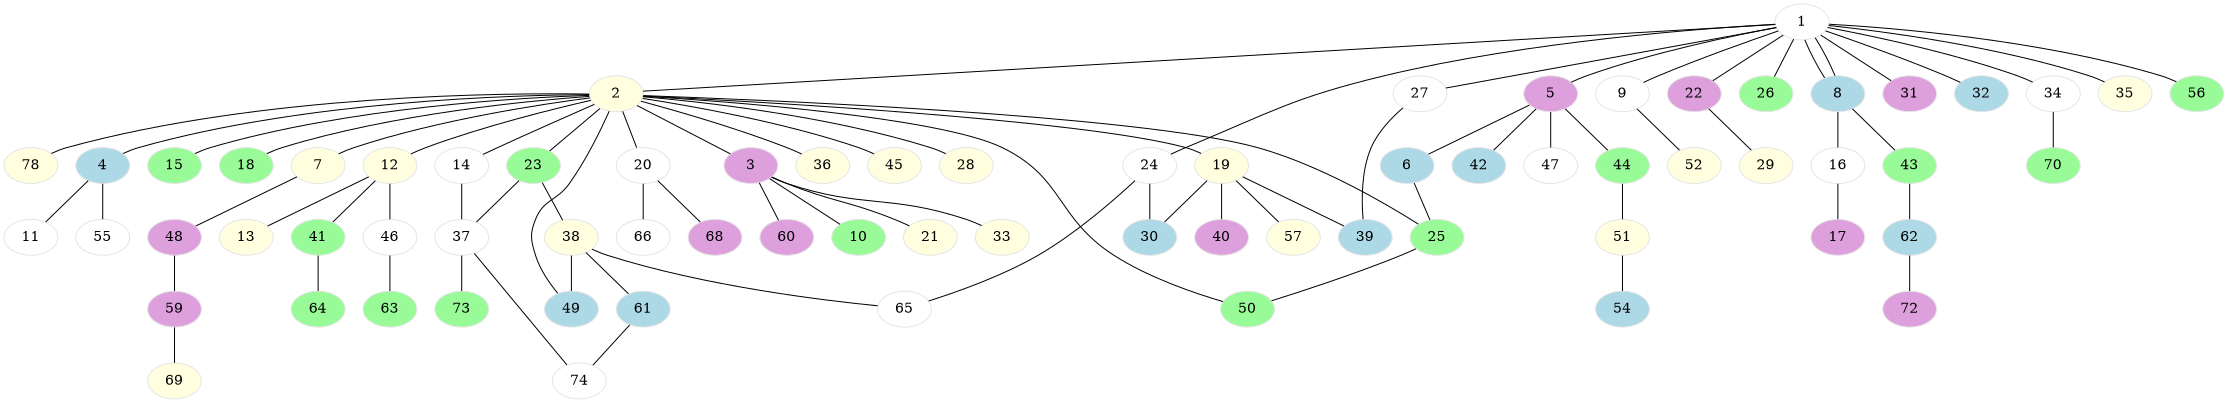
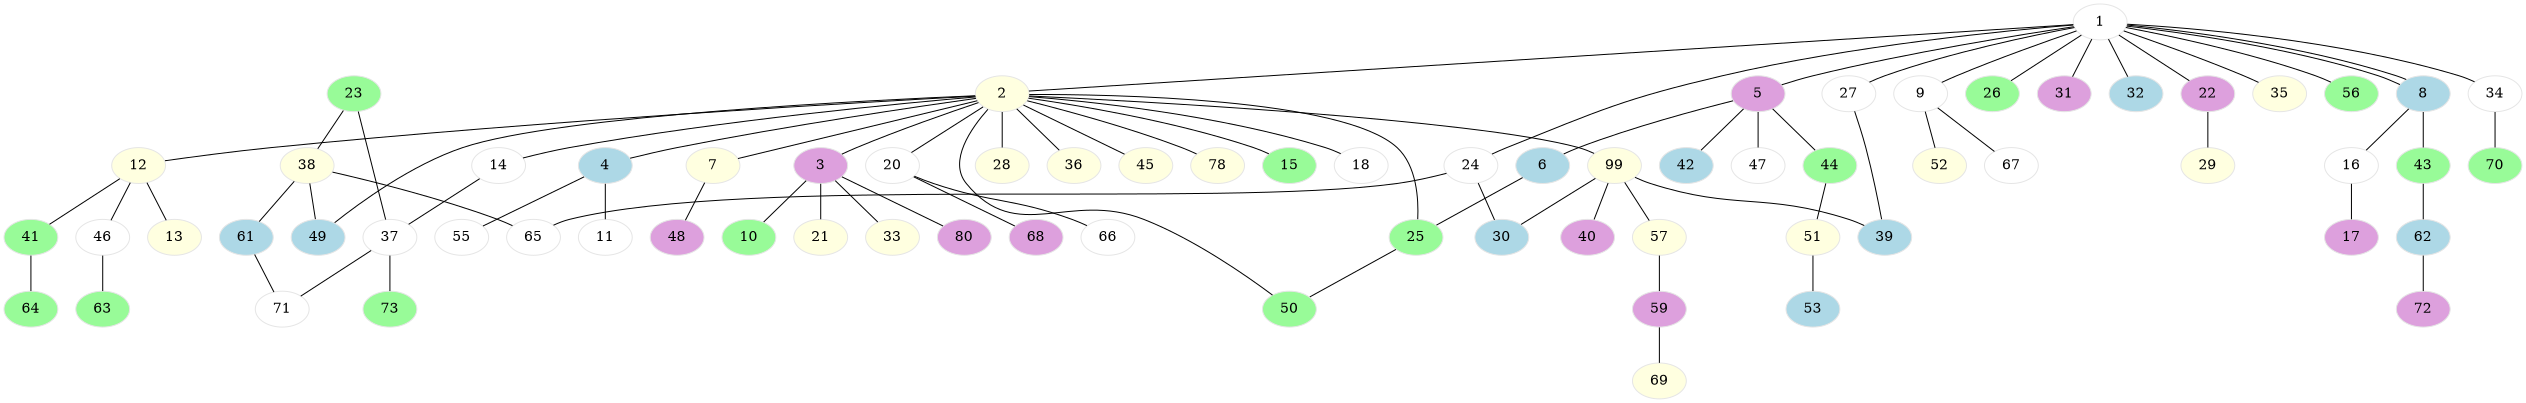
edge "2" -- "23": removed
node "18": fillcolor palegreen -> white
node "19": label "19" -> "99"
node "67": added
node "60": label "60" -> "80"
edge "48" -- "59": now "57" -- "59"
node "54": label "54" -> "53"
node "74": label "74" -> "71"
